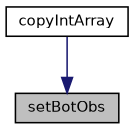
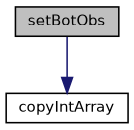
edge "copyIntArray" -> "setBotObs": reversed
